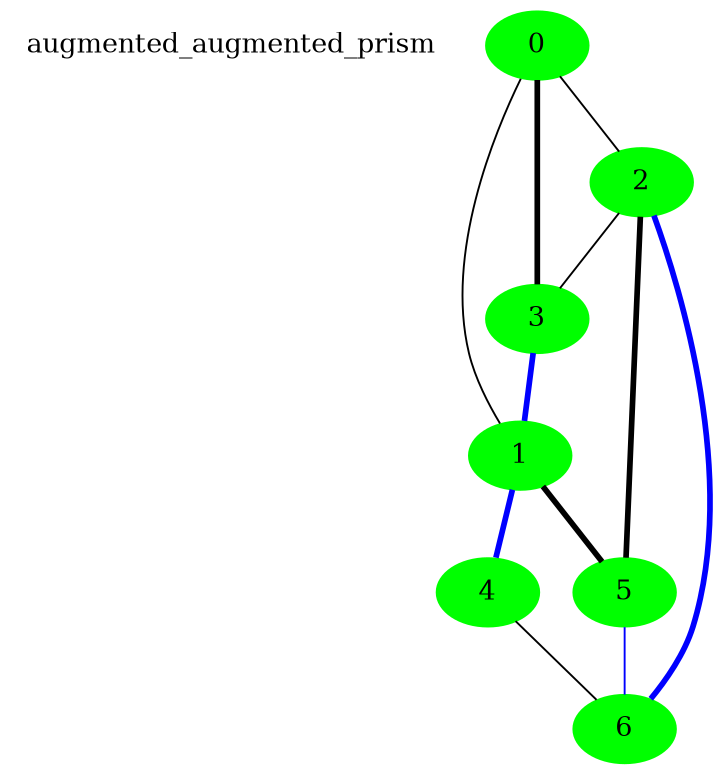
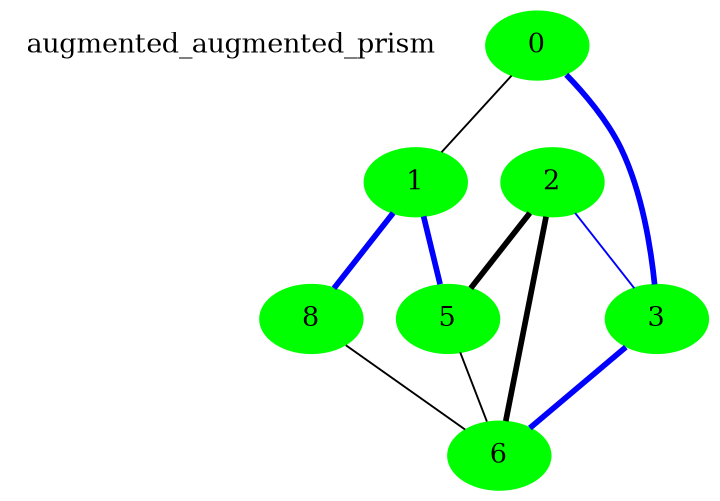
edge "0" -- "2": removed
edge "0" -- "3": color black -> blue
edge "2" -- "3": color black -> blue
edge "3" -- "1": now "3" -- "6"
edge "2" -- "6": color blue -> black
edge "1" -- "5": color black -> blue
node "4": label "4" -> "8"
edge "5" -- "6": color blue -> black
